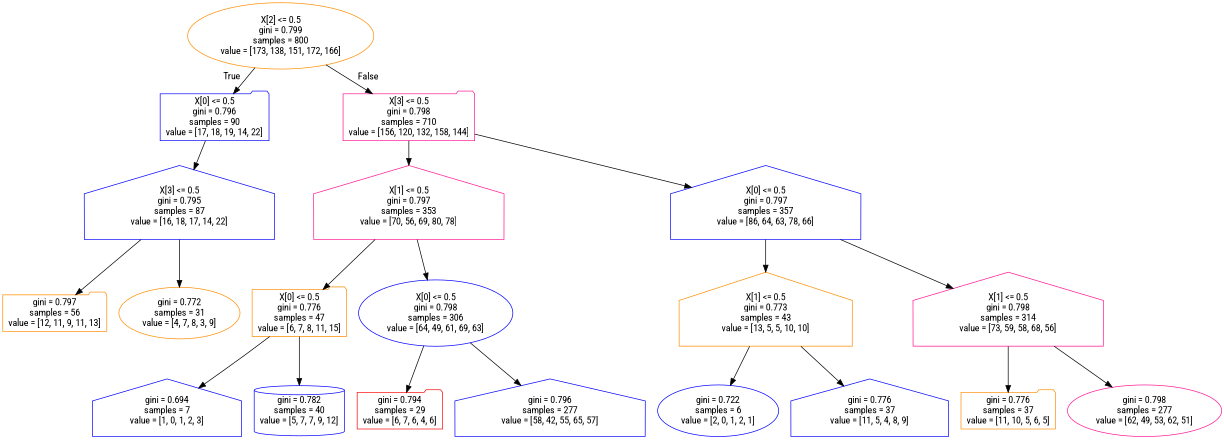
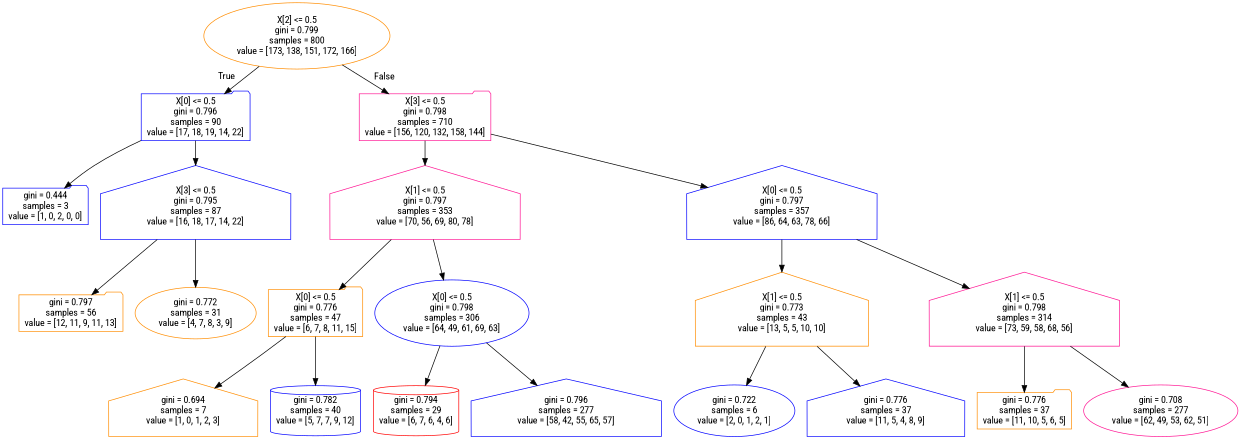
node "gini = 0.444 samples = 3 value = [1, 0, 2, 0, 0]": added
node "gini = 0.694 samples = 7 value = [1, 0, 1, 2, 3]": color blue -> darkorange
node "gini = 0.794 samples = 29 value = [6, 7, 6, 4, 6]": shape folder -> cylinder
node "gini = 0.798 samples = 277 value = [62, 49, 53, 62, 51]": label "gini = 0.798 samples = 277 value = [62, 49, 53, 62, 51]" -> "gini = 0.708 samples = 277 value = [62, 49, 53, 62, 51]"
